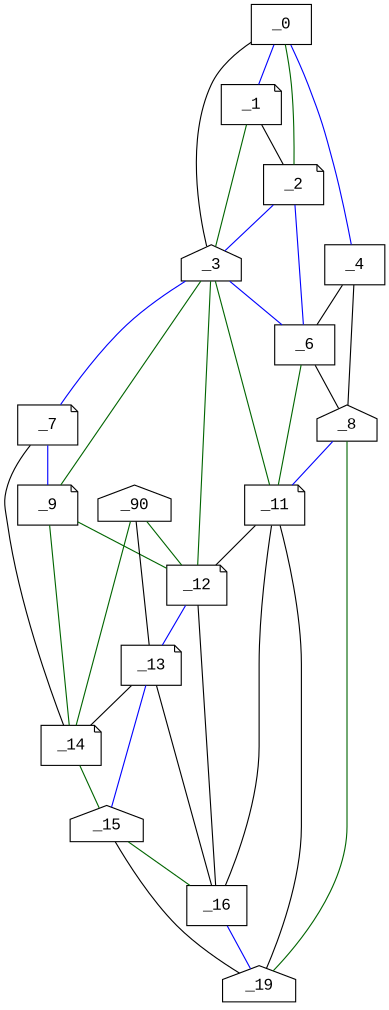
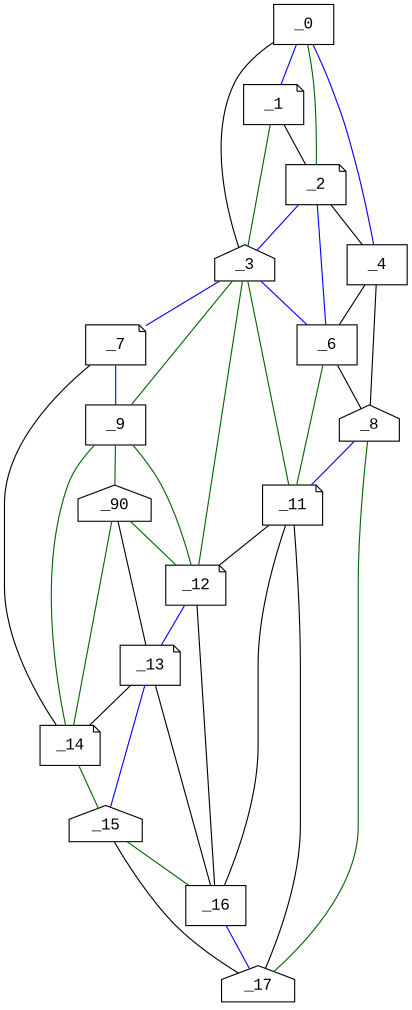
edge "_2" -- "_4": added
edge "_9" -- "_90": added
node "_9": shape note -> box
node "_19": label "_19" -> "_17"
